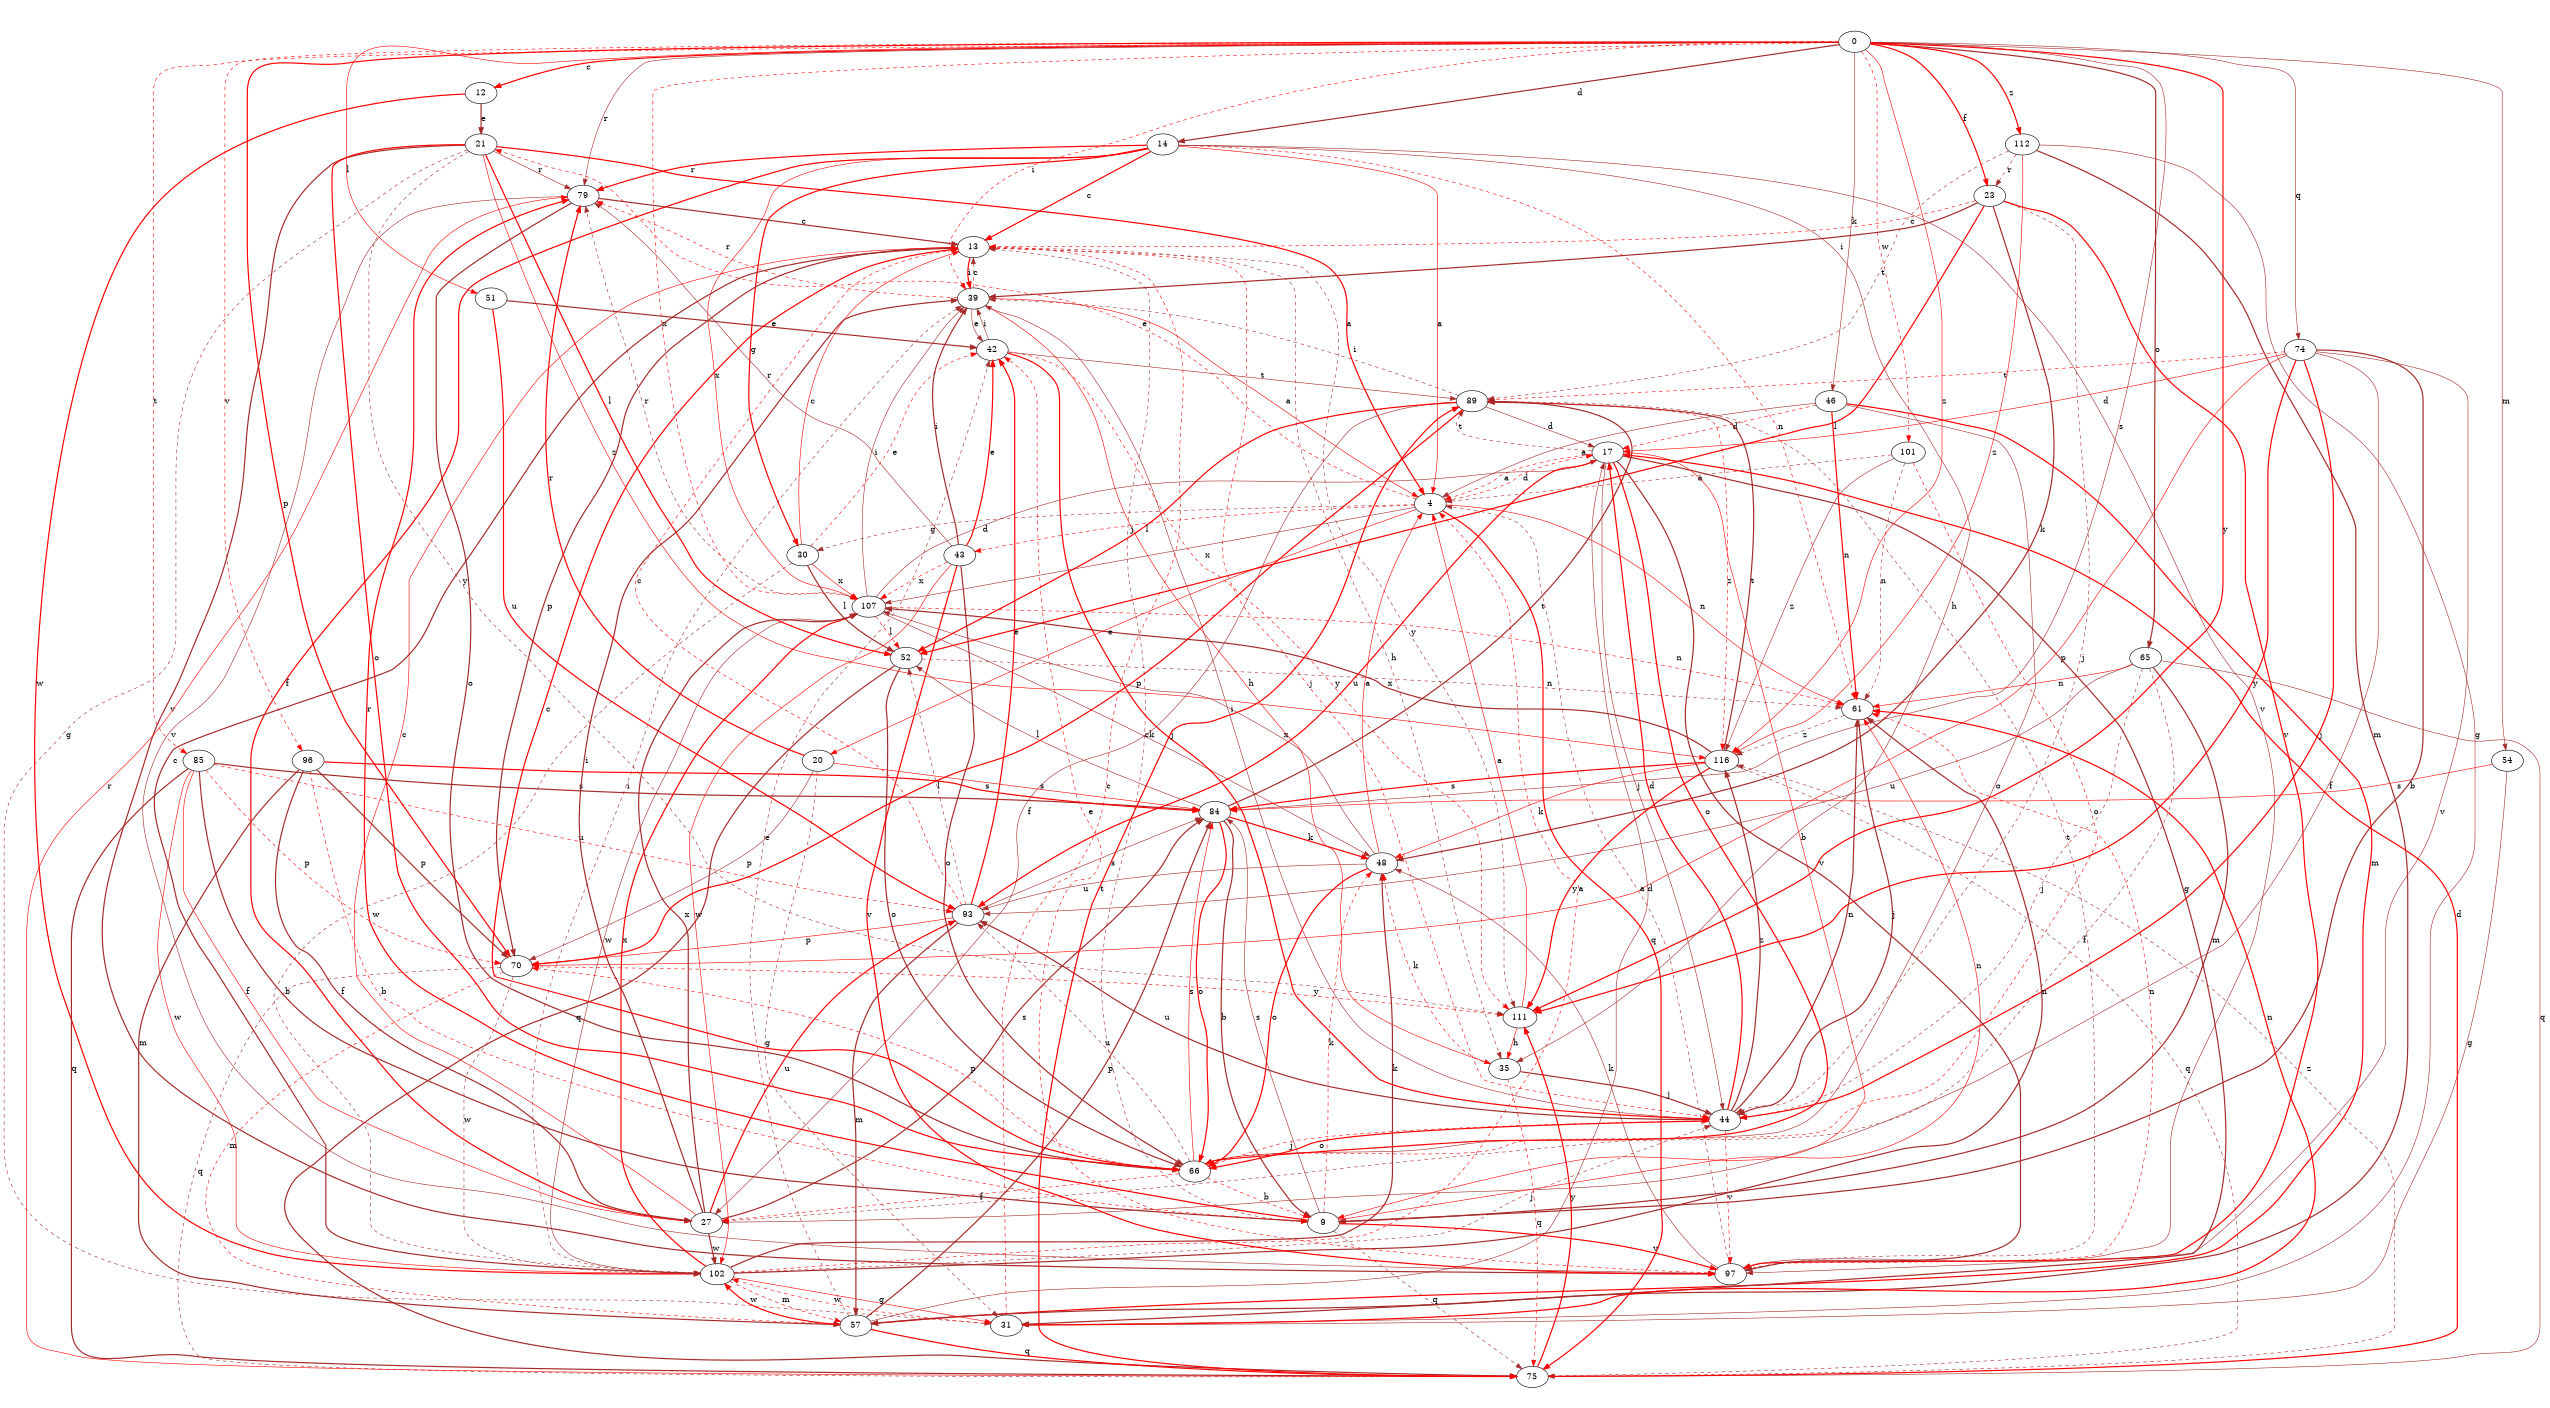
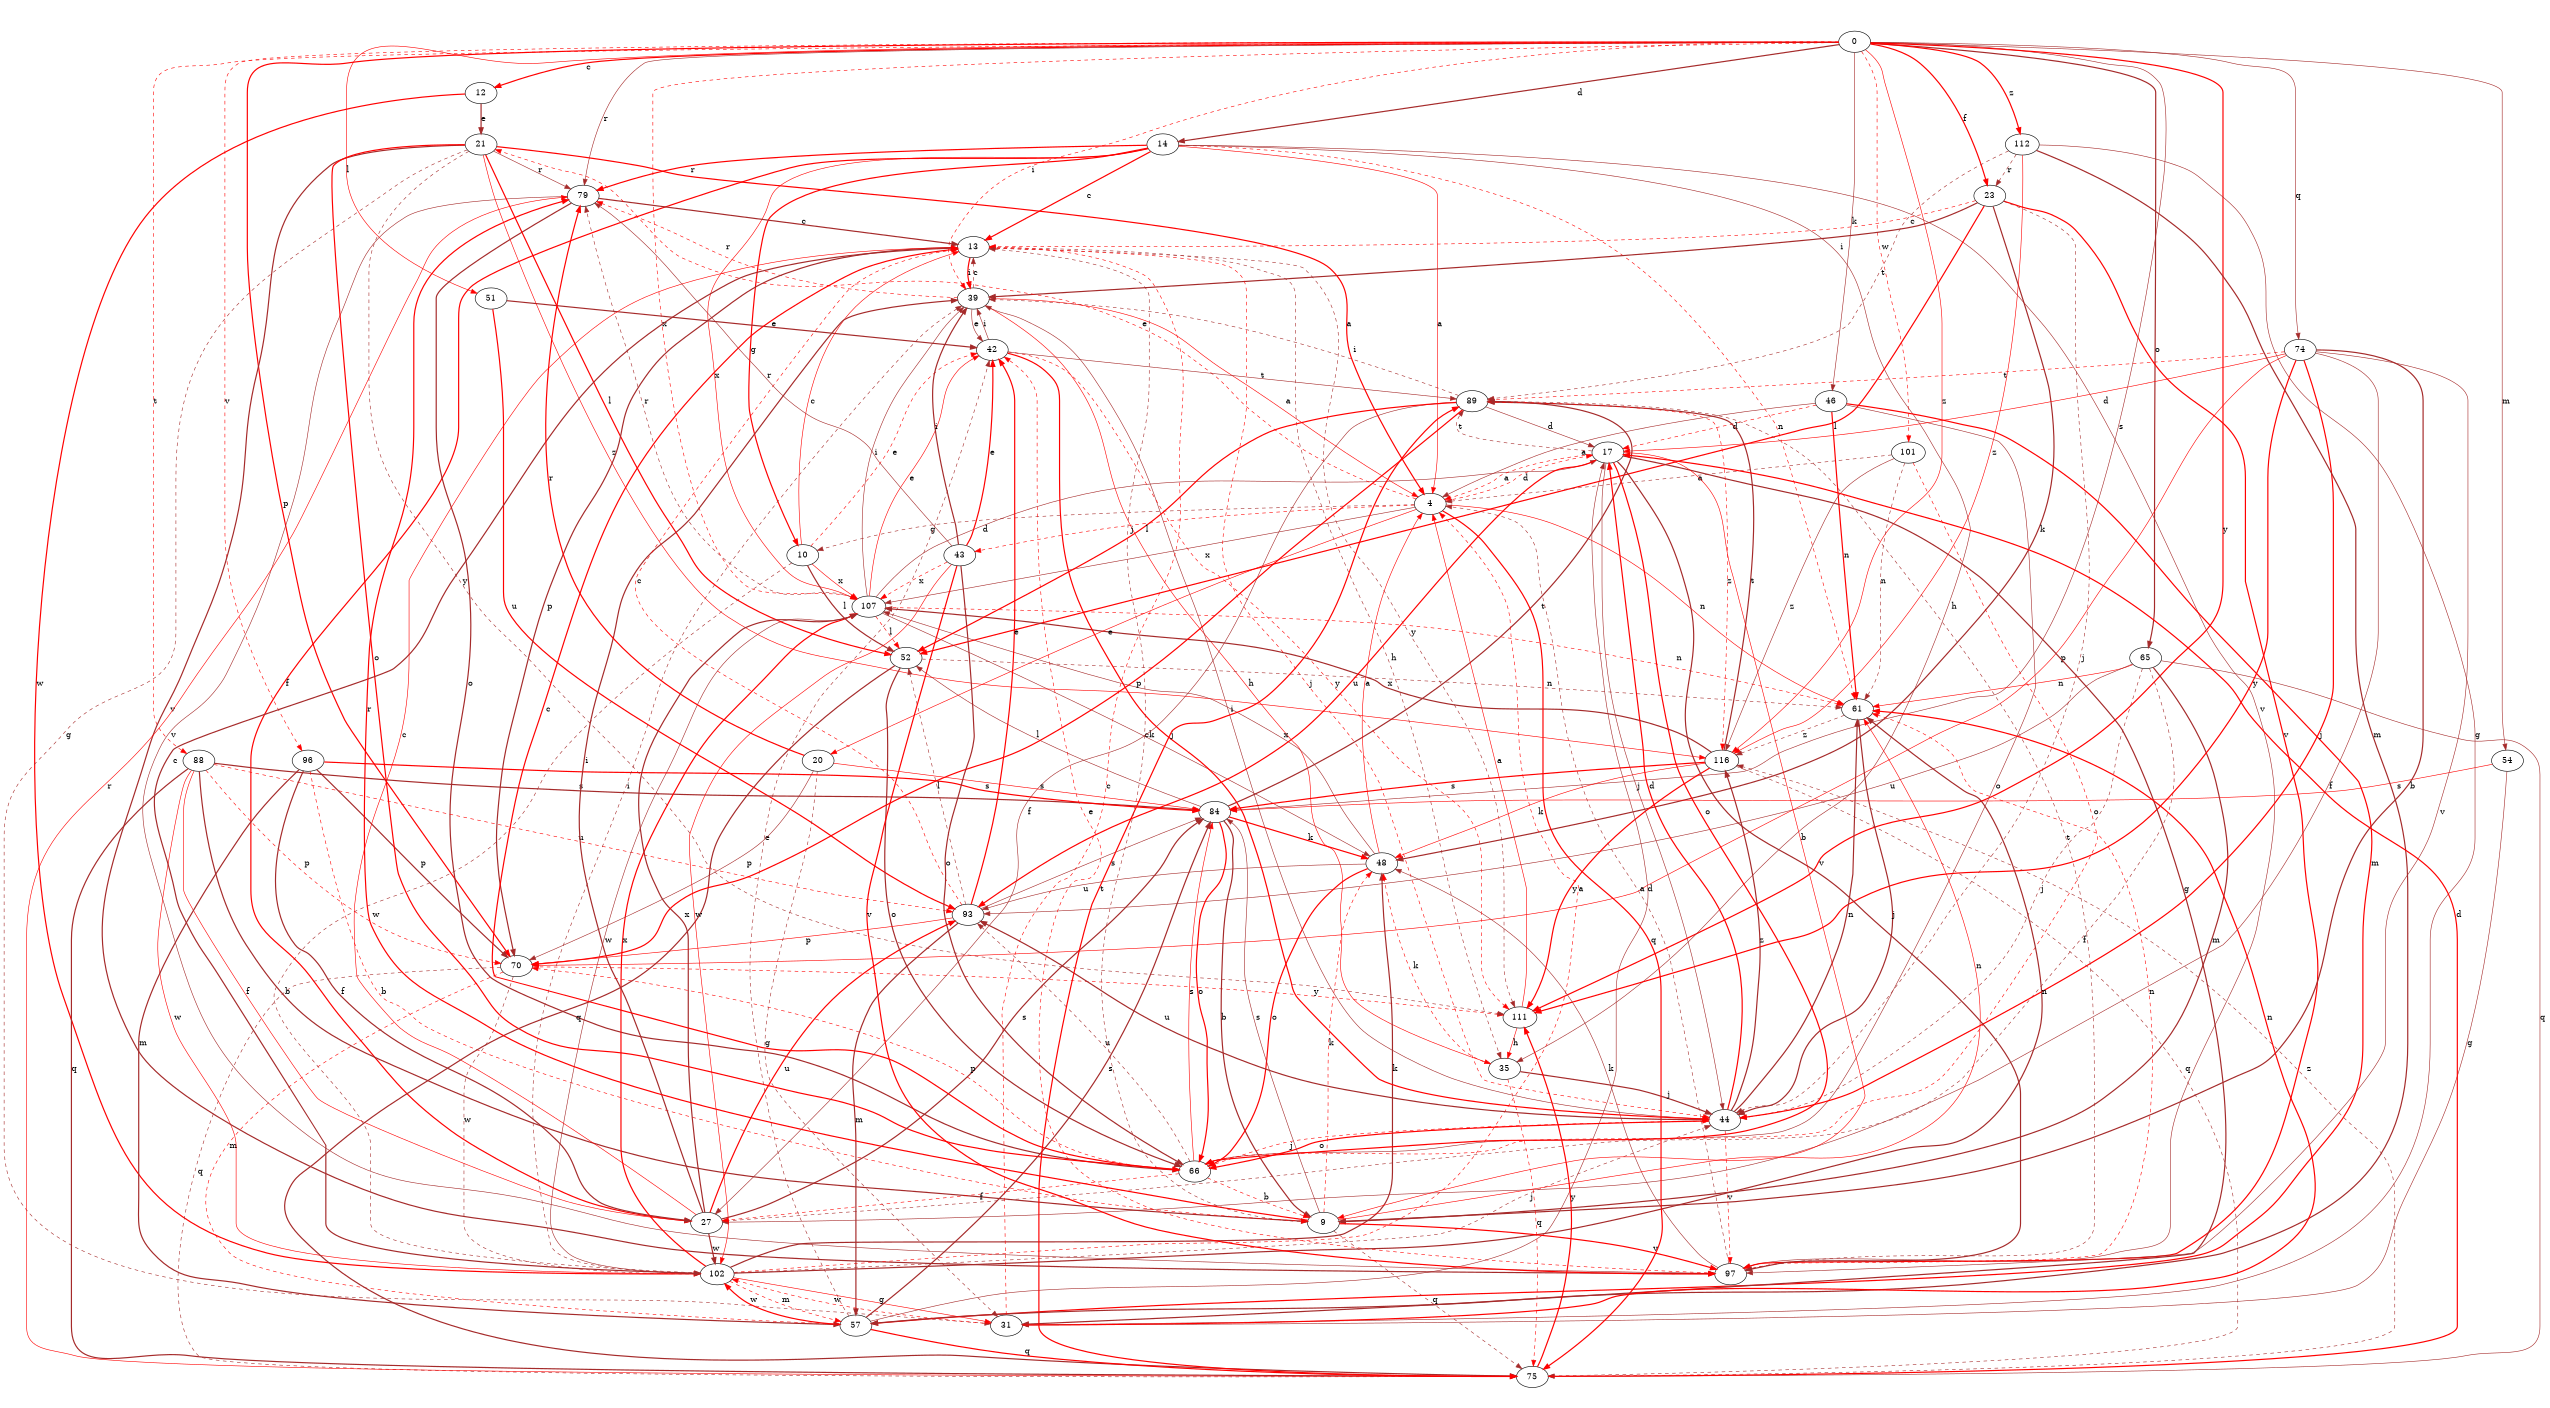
edge "107" -> "42": added, label "e"
node "30": label "30" -> "10"
node "85": label "85" -> "88"
edge "57" -> "84": label "p" -> "s"
